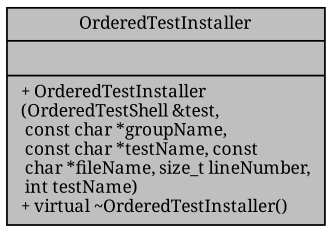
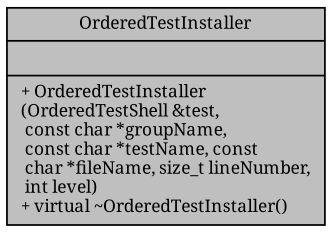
node "OrderedTestInstaller": text "int testName)" -> "int level)"
